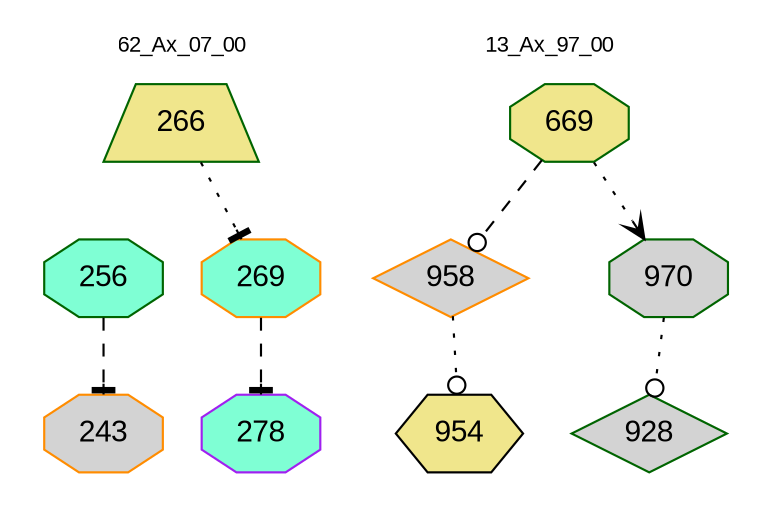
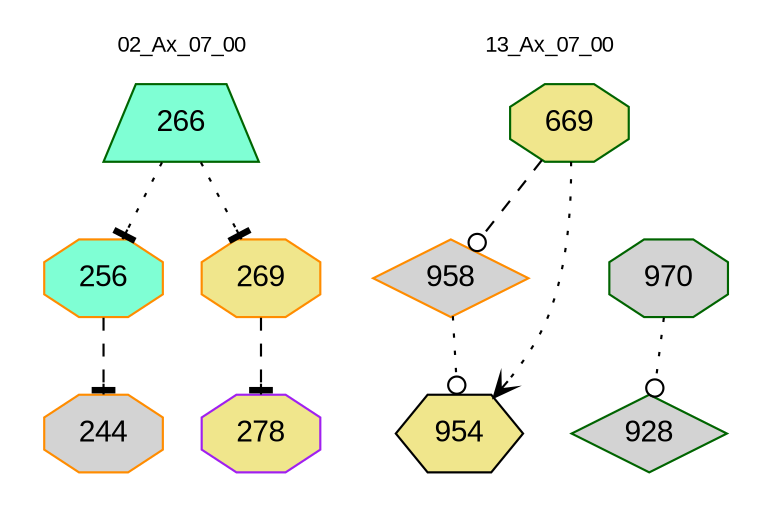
cluster "62_Ax_07_00": label "62_Ax_07_00" -> "02_Ax_07_00"
cluster "13_Ax_97_00": label "13_Ax_97_00" -> "13_Ax_07_00"
node "266": fillcolor khaki -> aquamarine
edge "669" -> "970": now "669" -> "954"
edge "266" -> "256": added
node "256": color darkgreen -> darkorange
node "269": fillcolor aquamarine -> khaki
node "243": label "243" -> "244"
node "278": fillcolor aquamarine -> khaki
